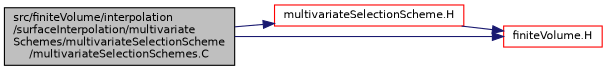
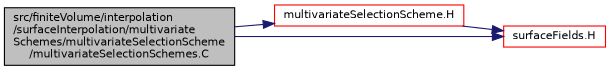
node "finiteVolume.H": label "finiteVolume.H" -> "surfaceFields.H"
